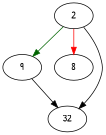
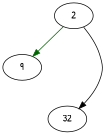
node "8": removed
edge "9" -> "32": removed
